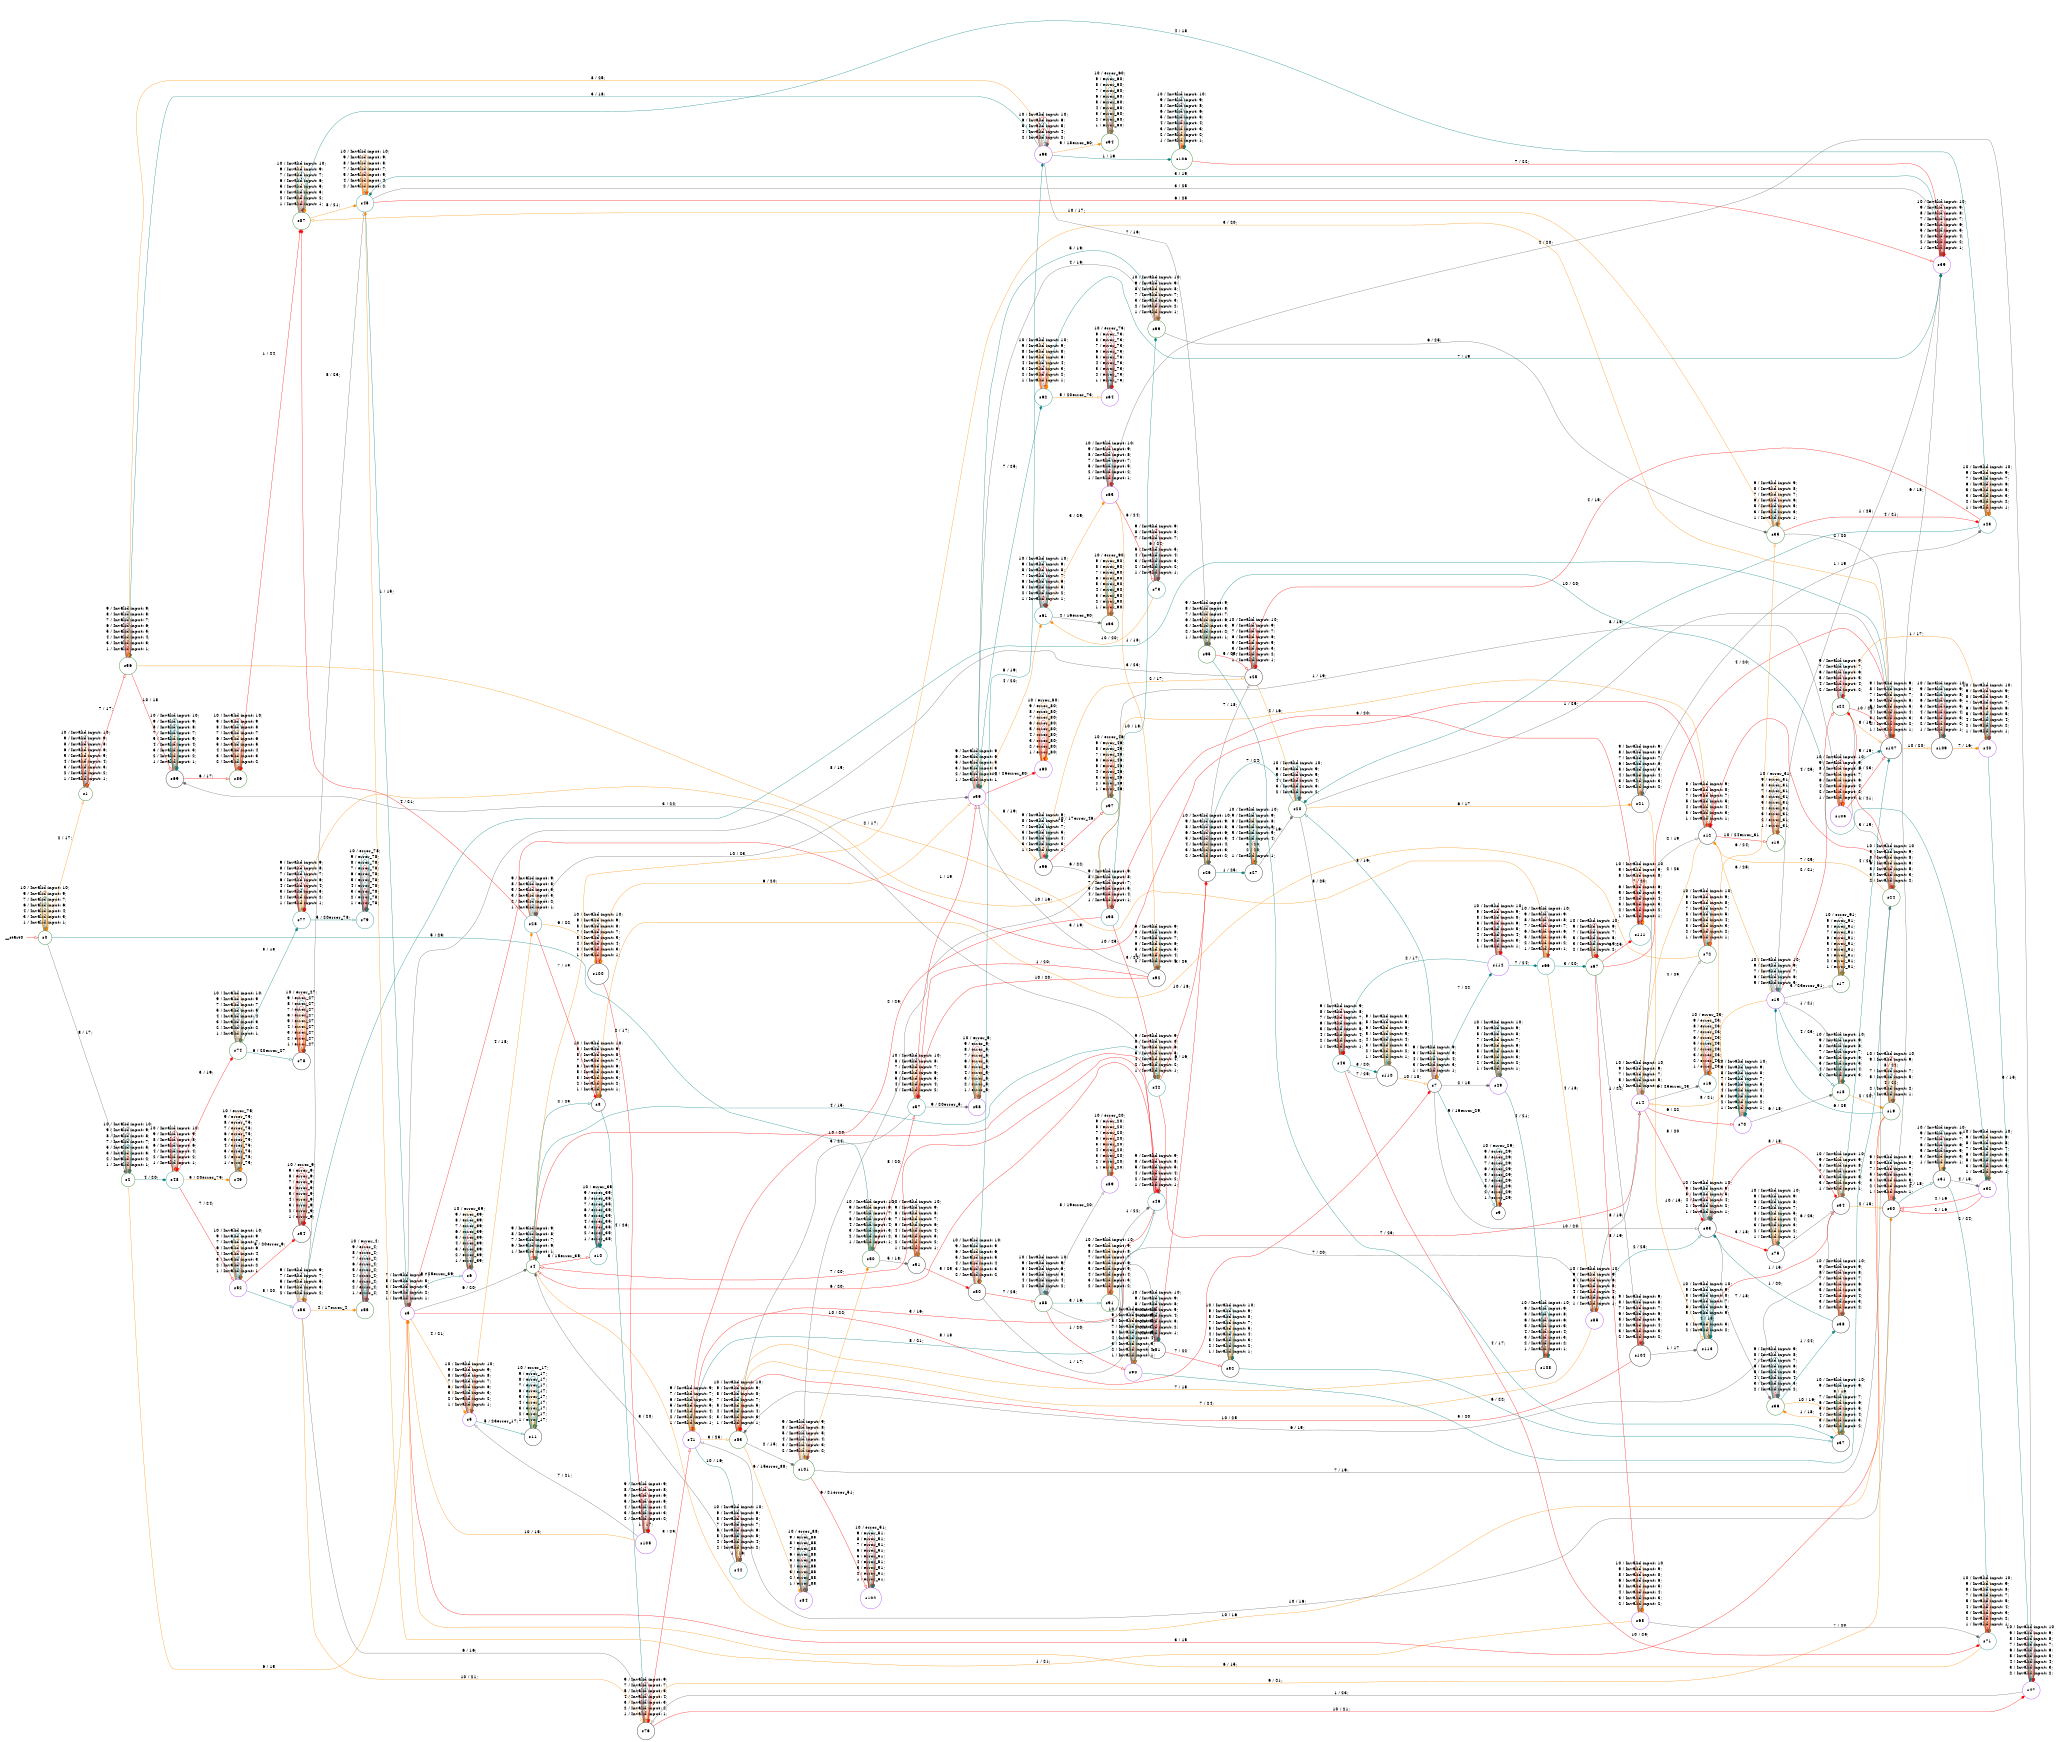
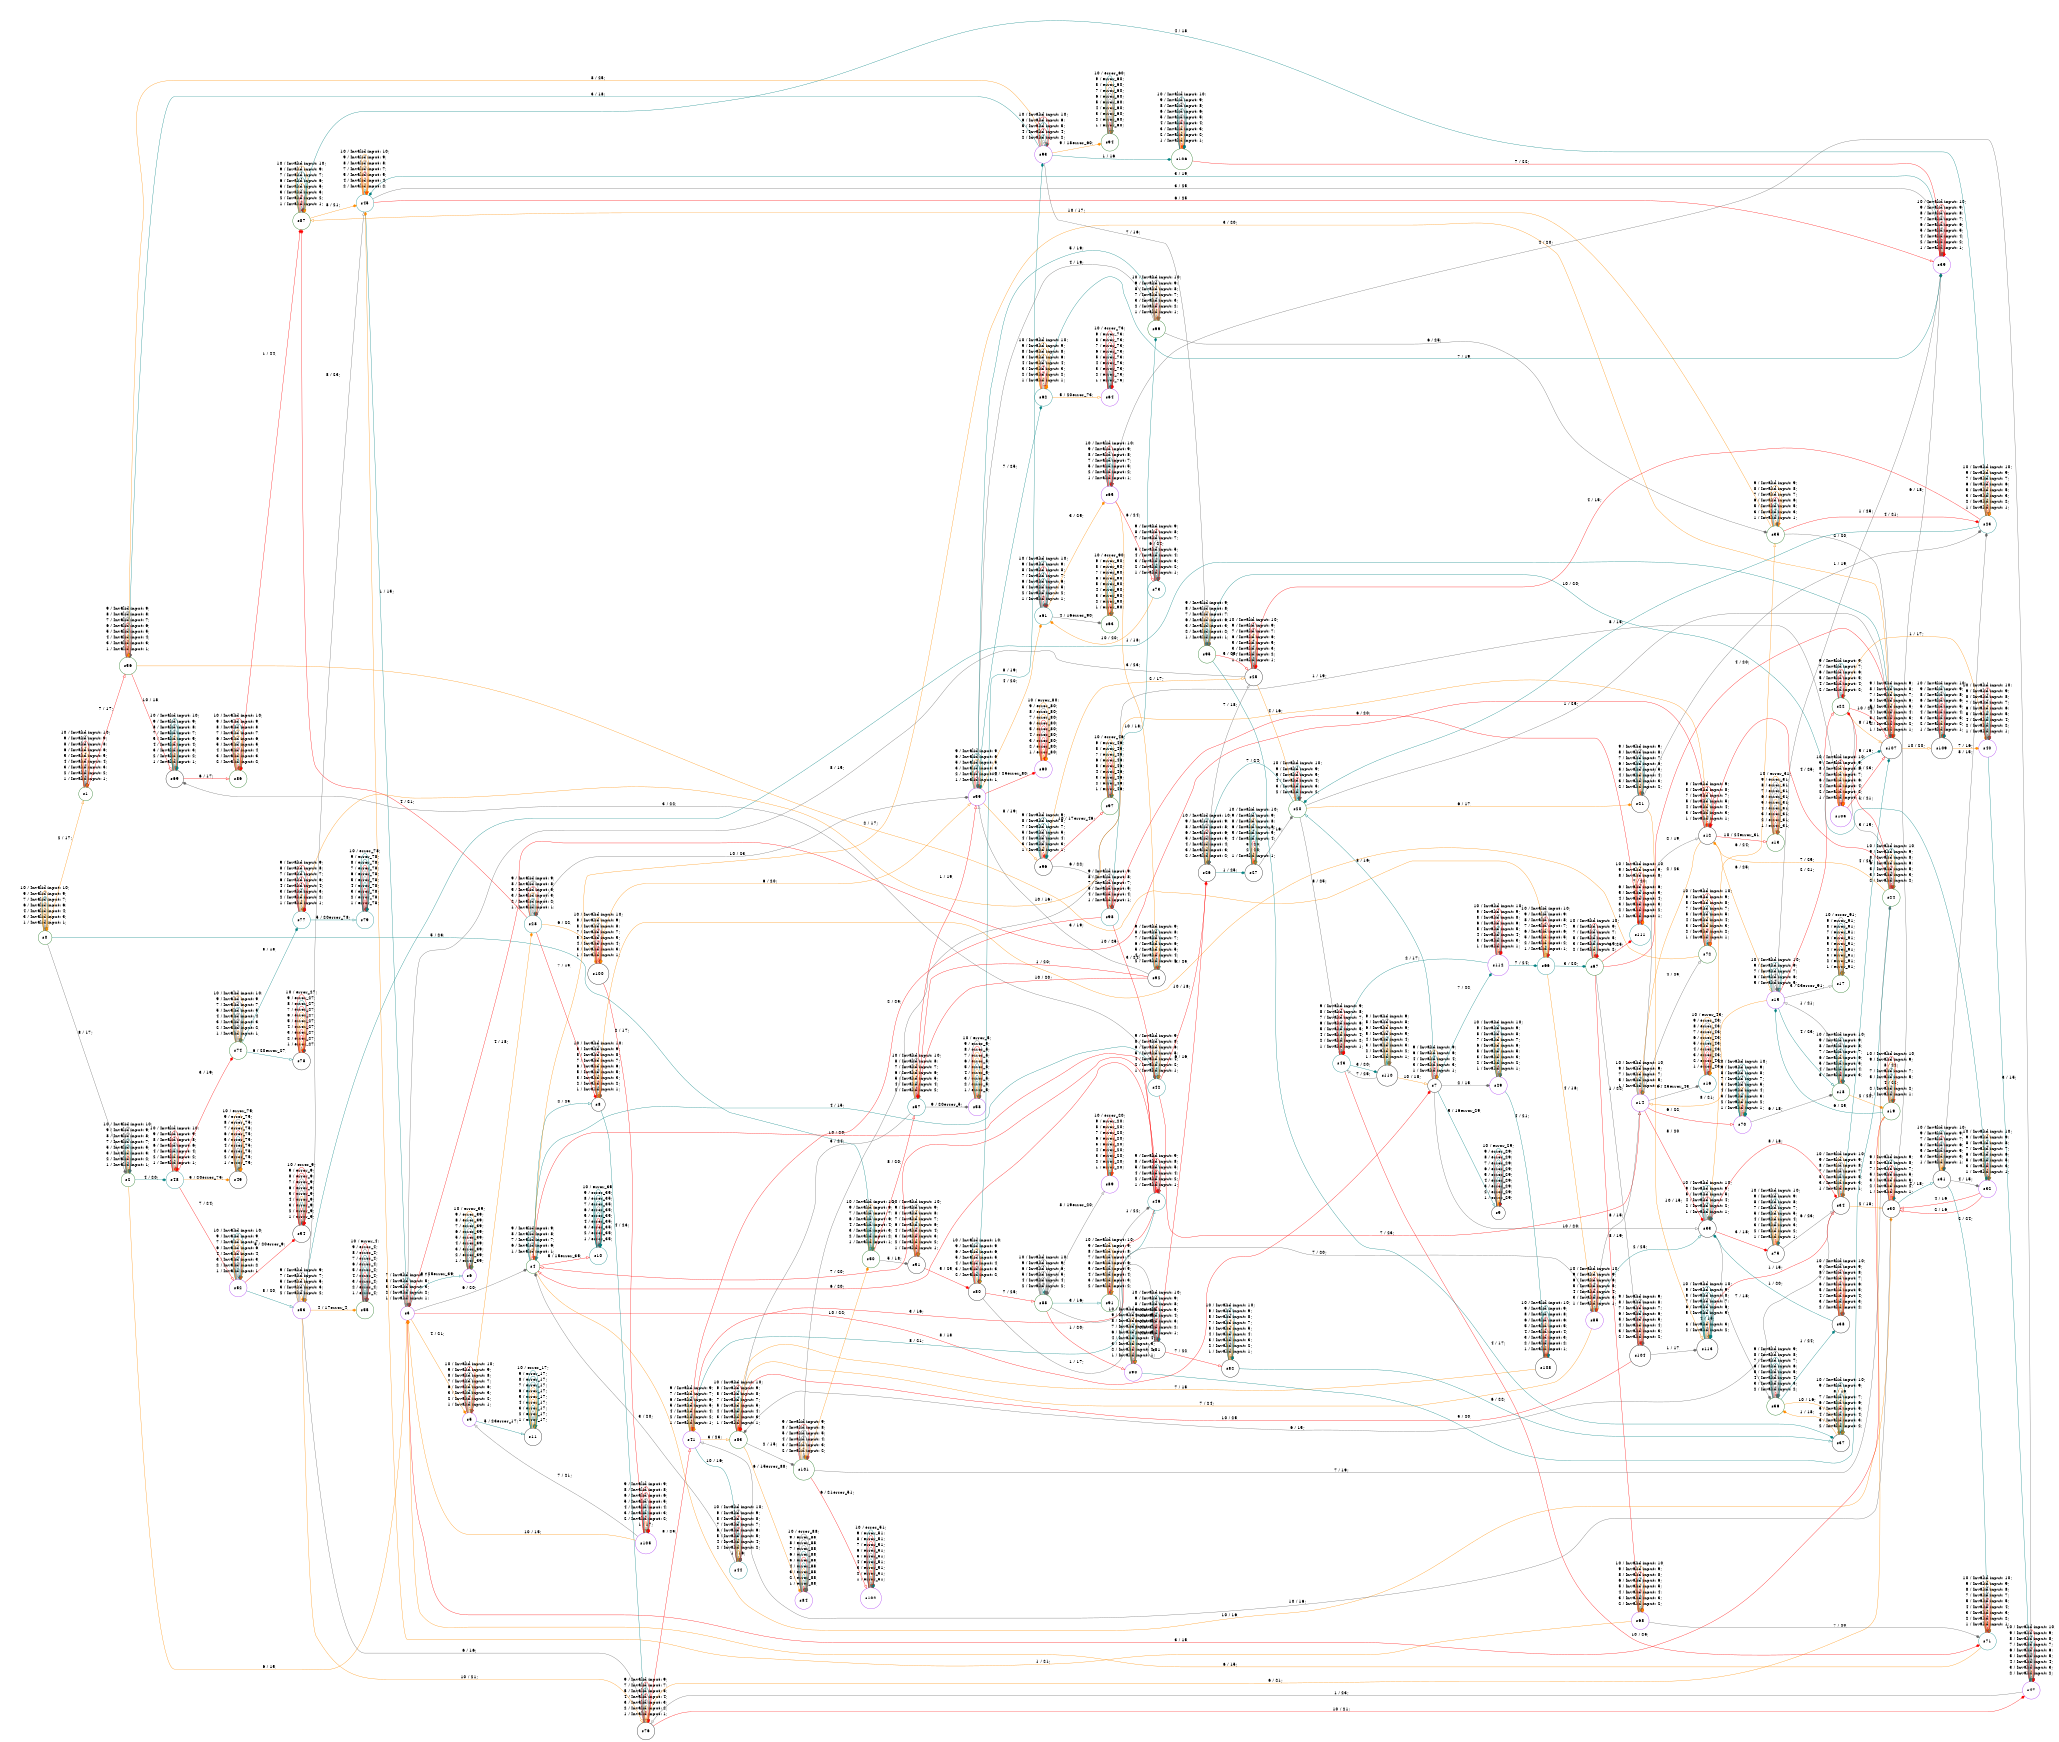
edge "s31" -> "s23": added, label "8 / 15;"
node "__start0": removed
